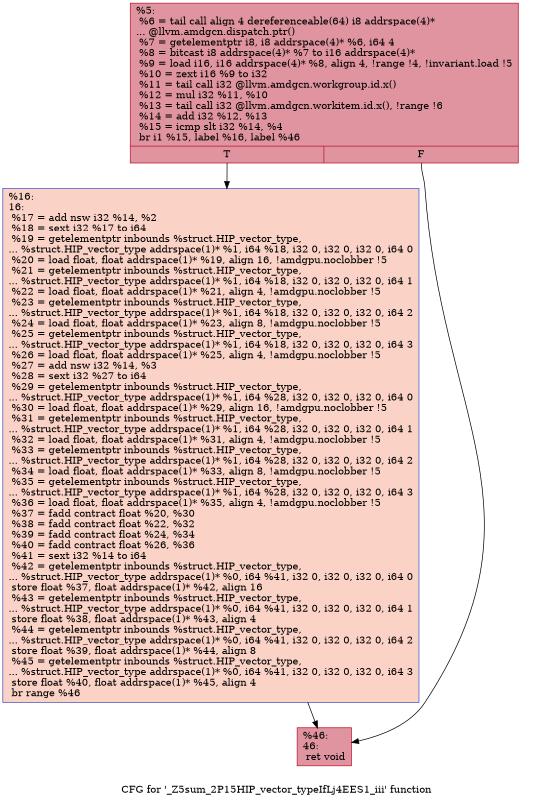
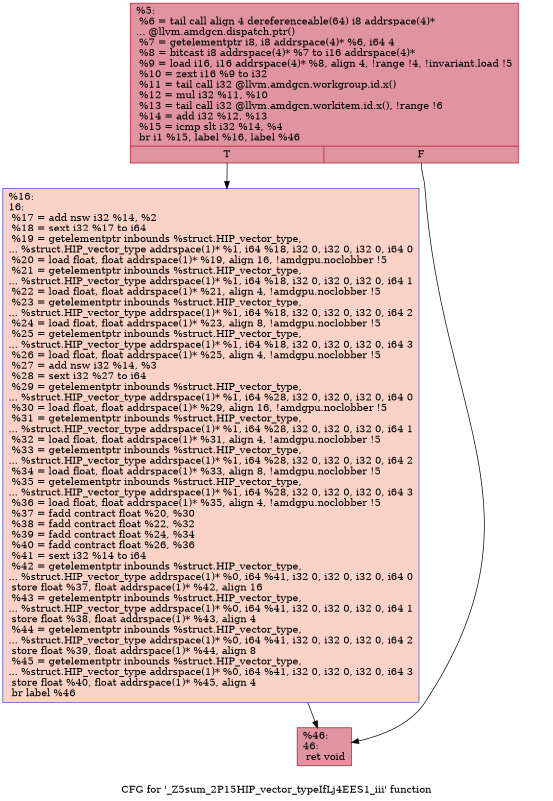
node "%16:": text "br range %46" -> "br label %46"
